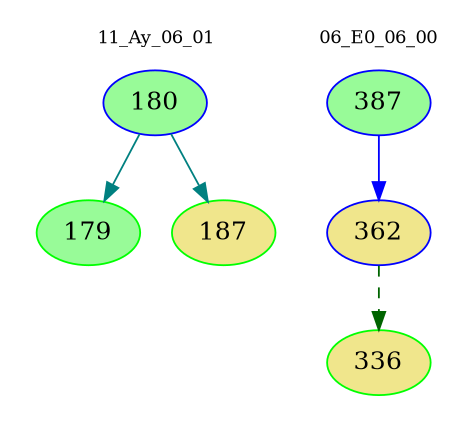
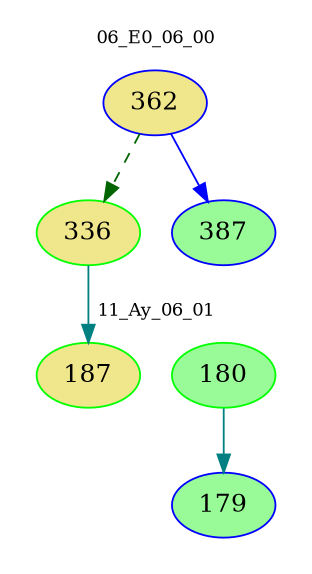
node "180": color blue -> green
edge "387" -> "362": reversed
edge "180" -> "187": now "336" -> "187"
node "179": color green -> blue
